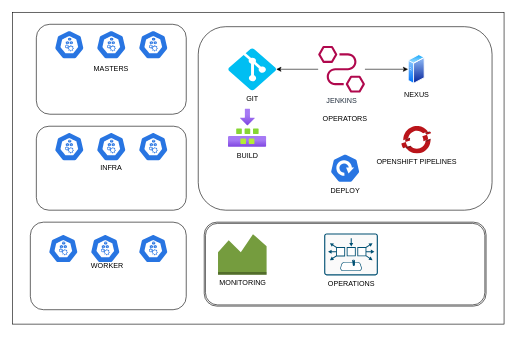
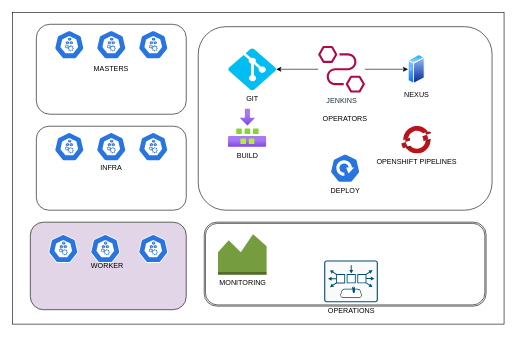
node "OPERATIONS": moved (351, 255) -> (351, 282)
node "WORKER": fillcolor #ffffff -> #e1d5e7
